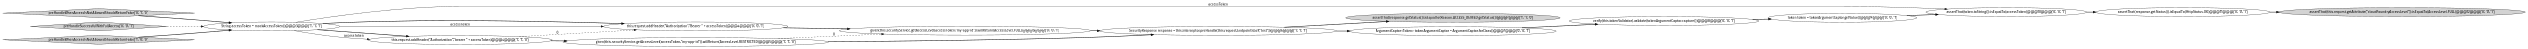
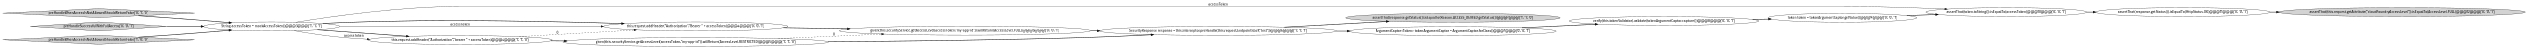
edge "preHandleSuccessfulWithFullAccess['0', '0', '1']" -> "String accessToken = mockAccessToken()@@@3@@@['1', '1', '1']": style dashed -> bold
